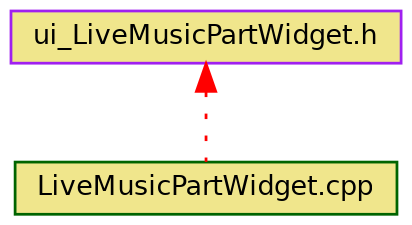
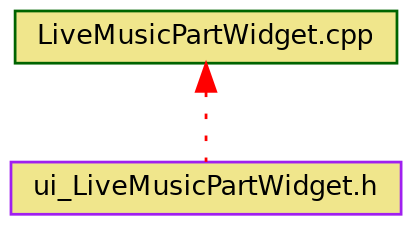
edge "LiveMusicPartWidget.cpp" -> "ui_LiveMusicPartWidget.h": reversed
